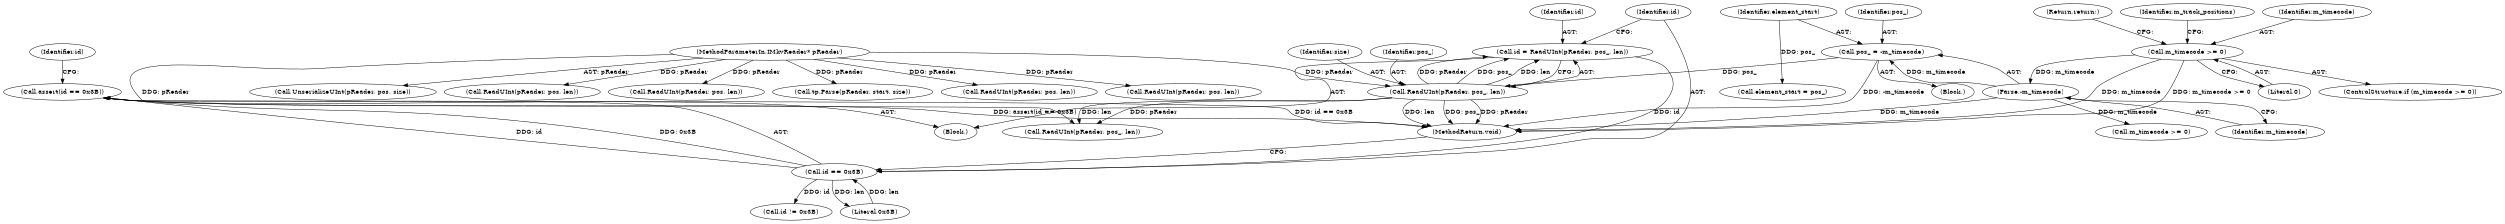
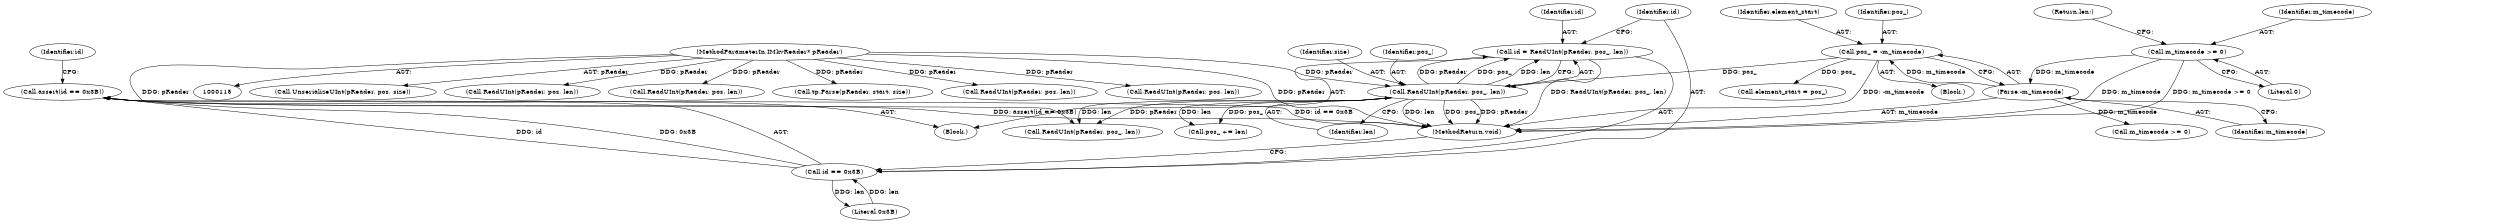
node "(Return,return;)": label "(Return,return;)" -> "(Return,len;)"
node "(Identifier,m_track_positions)": removed
edge "(Identifier,element_start)" -> "(Call,element_start = pos_)": now "(Call,pos_ = -m_timecode)" -> "(Call,element_start = pos_)"
edge "(MethodParameterIn,IMkvReader* pReader)" -> "(MethodReturn,void)": added, label "DDG: pReader"
edge "(Call,pos_ = -m_timecode)" -> "(Parse,-m_timecode)": added, label "CFG:"
edge "(Call,id = ReadUInt(pReader, pos_, len))" -> "(MethodReturn,void)": added, label "DDG: ReadUInt(pReader, pos_, len)"
node "1000115": added
node "(ControlStructure,if (m_timecode >= 0))": removed
edge "(Call,id = ReadUInt(pReader, pos_, len))" -> "(Call,id == 0x3B)": label "DDG: id" -> "AST: "
edge "(Parse,-m_timecode)" -> "(MethodReturn,void)": label "DDG: m_timecode" -> "AST: m_timecode"
node "(Call,pos_ += len)": added
node "(Identifier,len)": added
node "(Call,id != 0x3B)": removed
